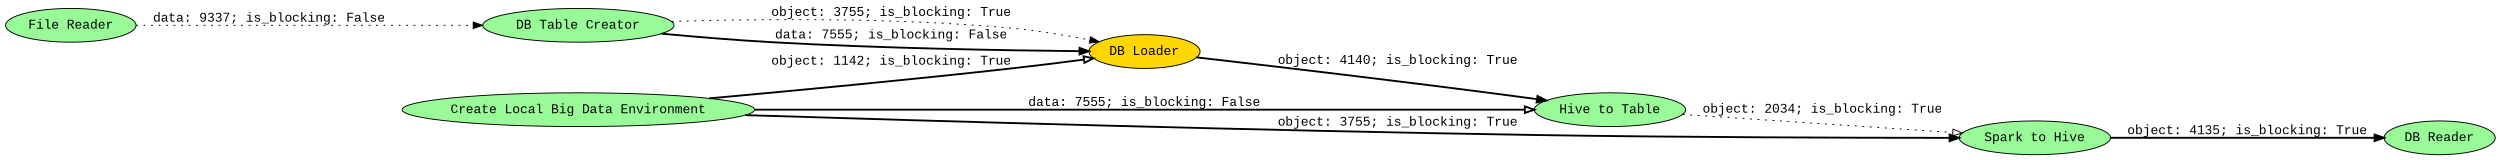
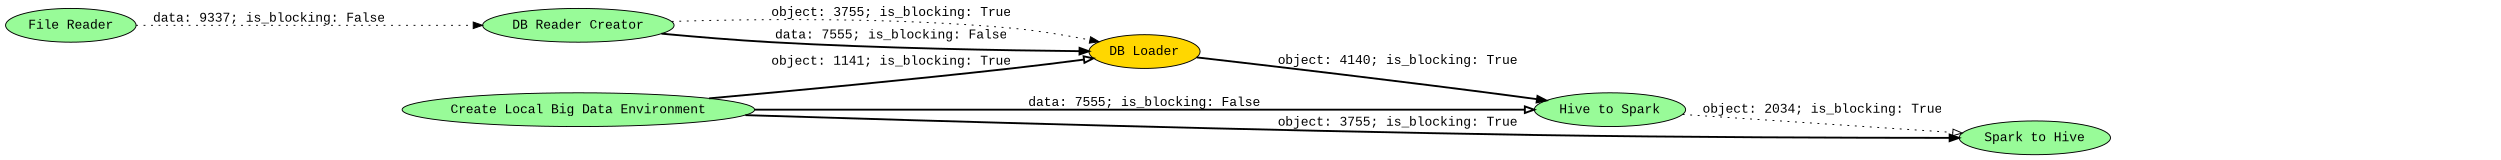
node "DB Table Creator": label "DB Table Creator" -> "DB Reader Creator"
edge "Create Local Big Data Environment" -> "DB Loader": label "object: 1142; is_blocking: True" -> "object: 1141; is_blocking: True"
node "Hive to Table": label "Hive to Table" -> "Hive to Spark"
node "DB Reader": removed
